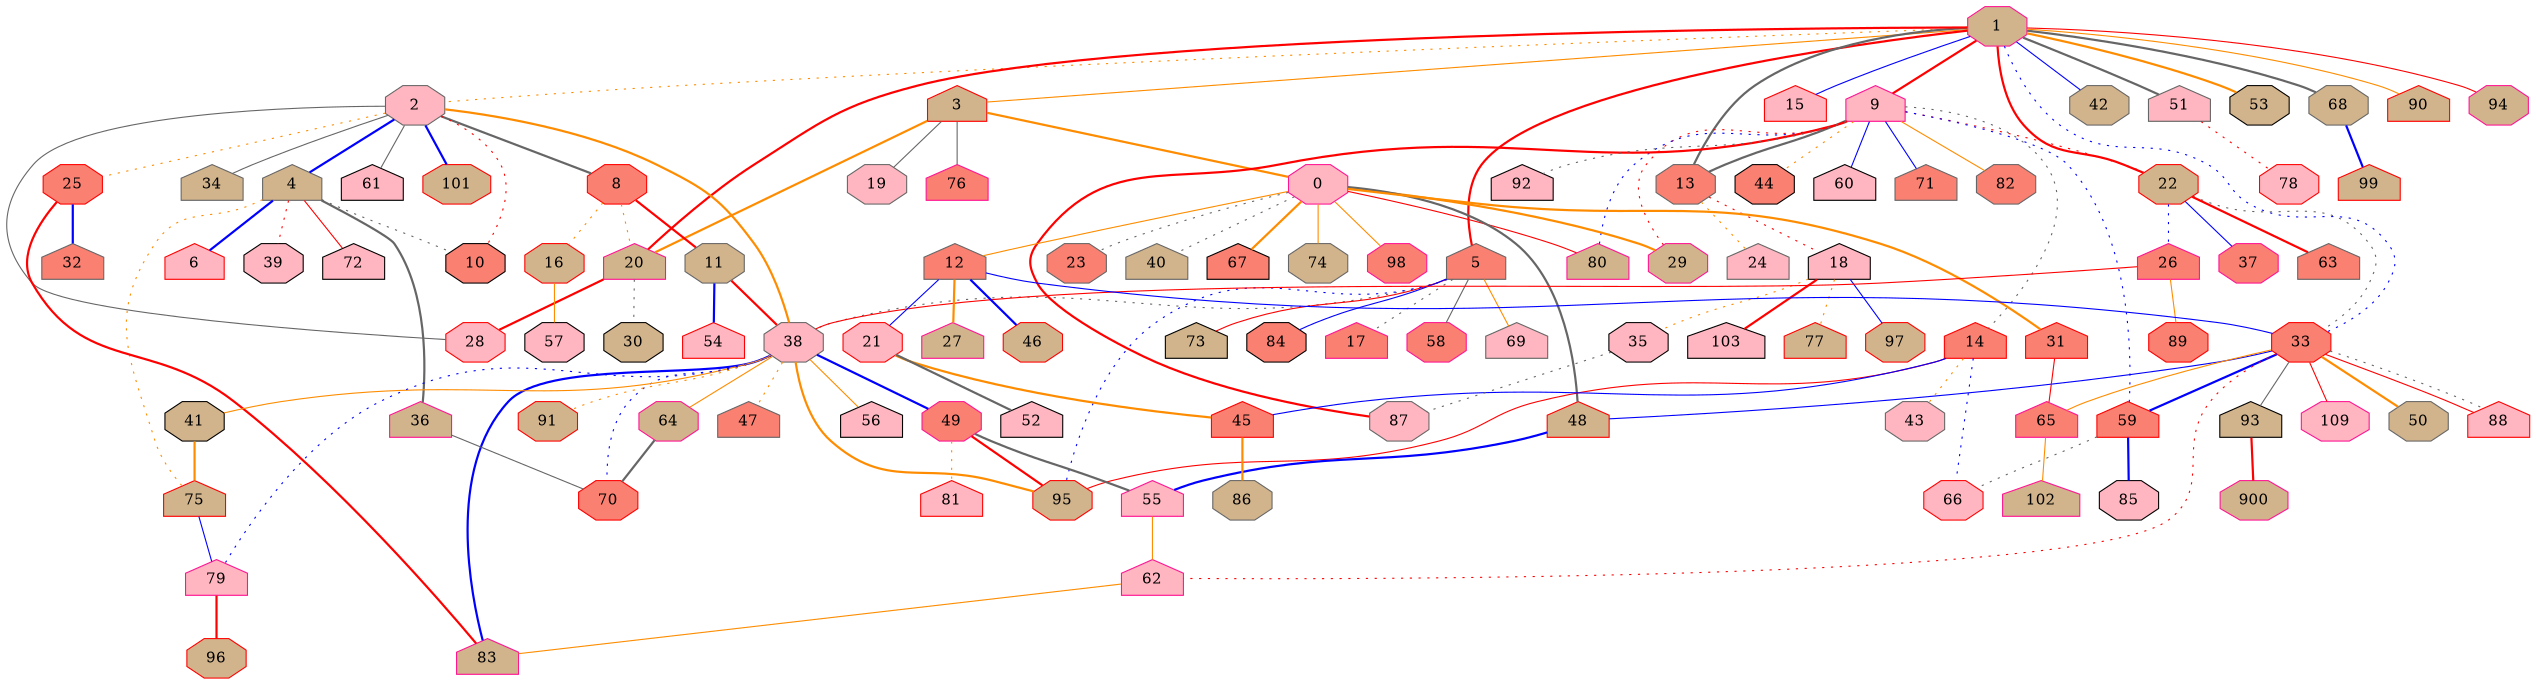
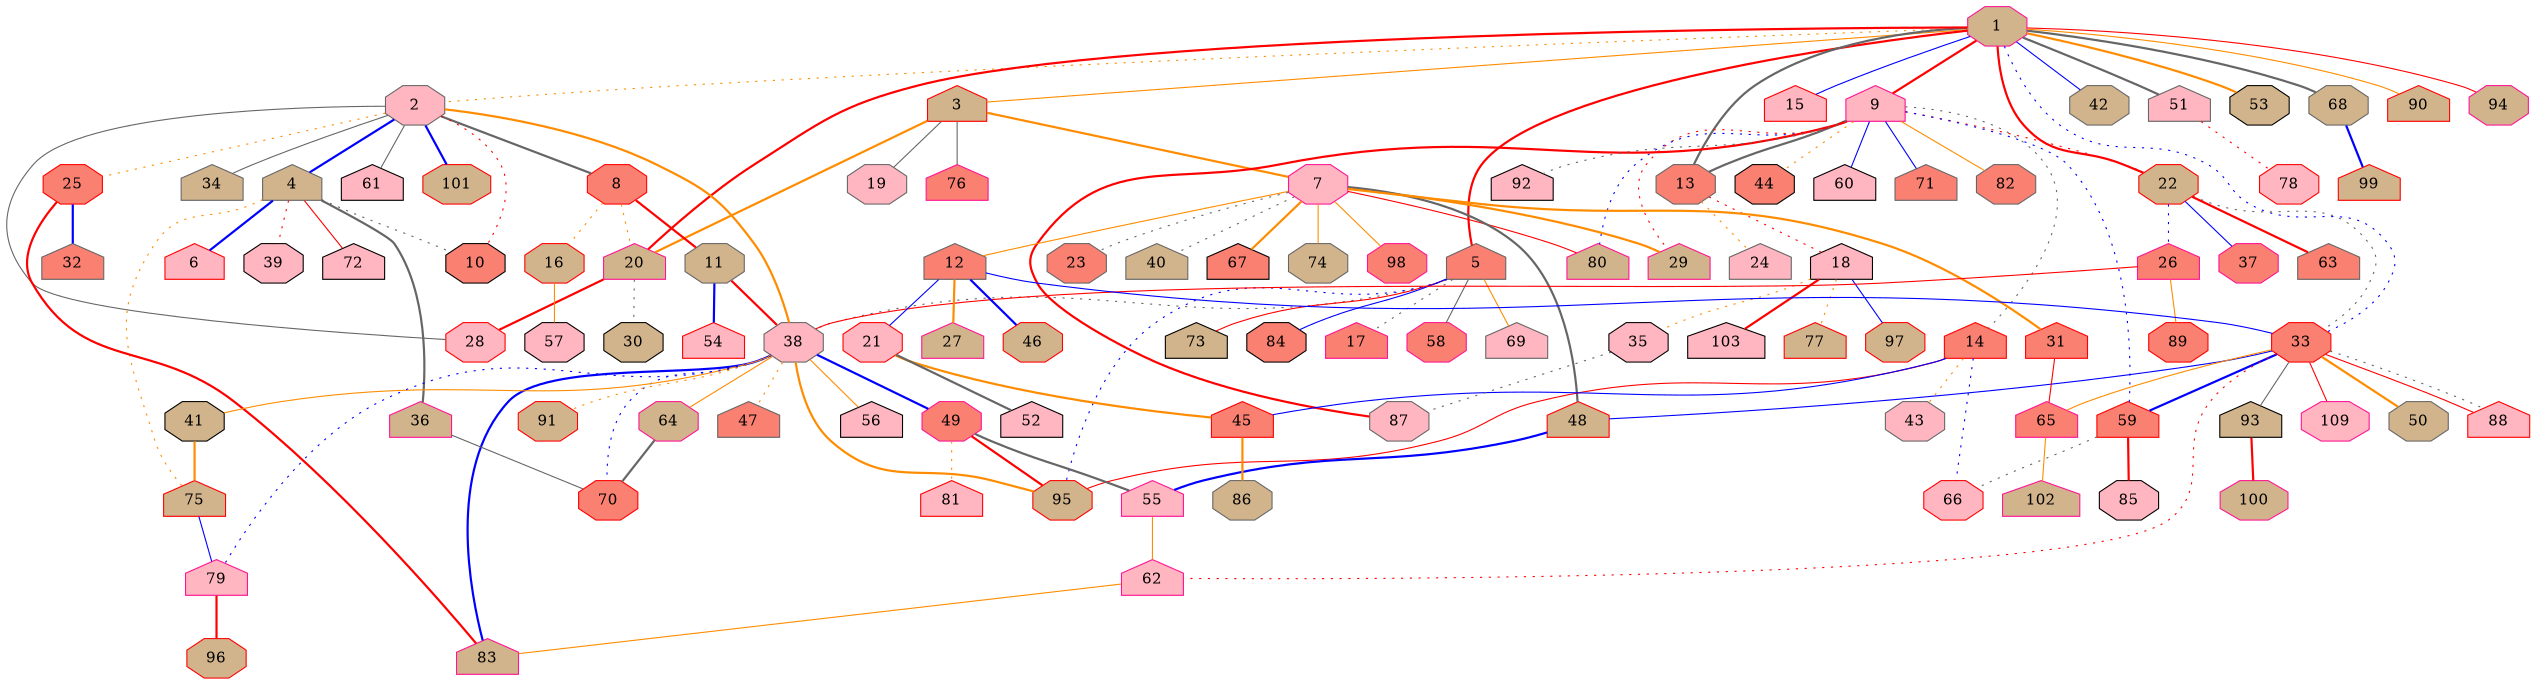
node "0": label "0" -> "7"
node "29": shape octagon -> house
edge "59" -- "85": color blue -> red
node "900": label "900" -> "100"
